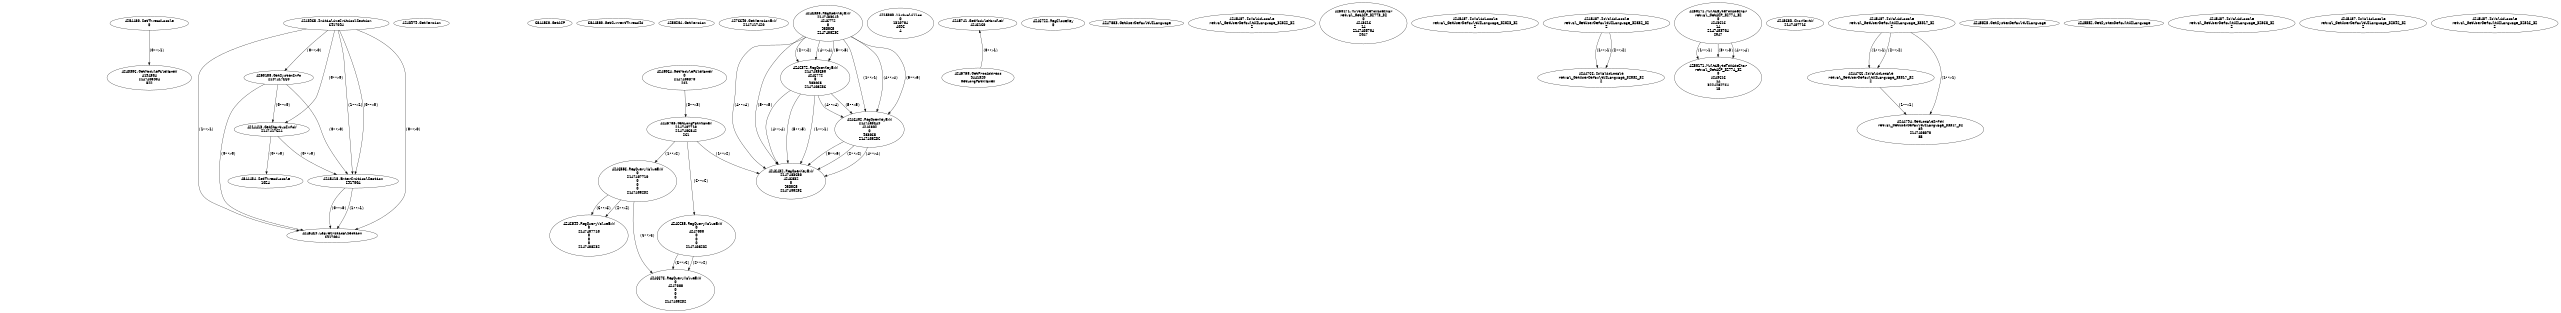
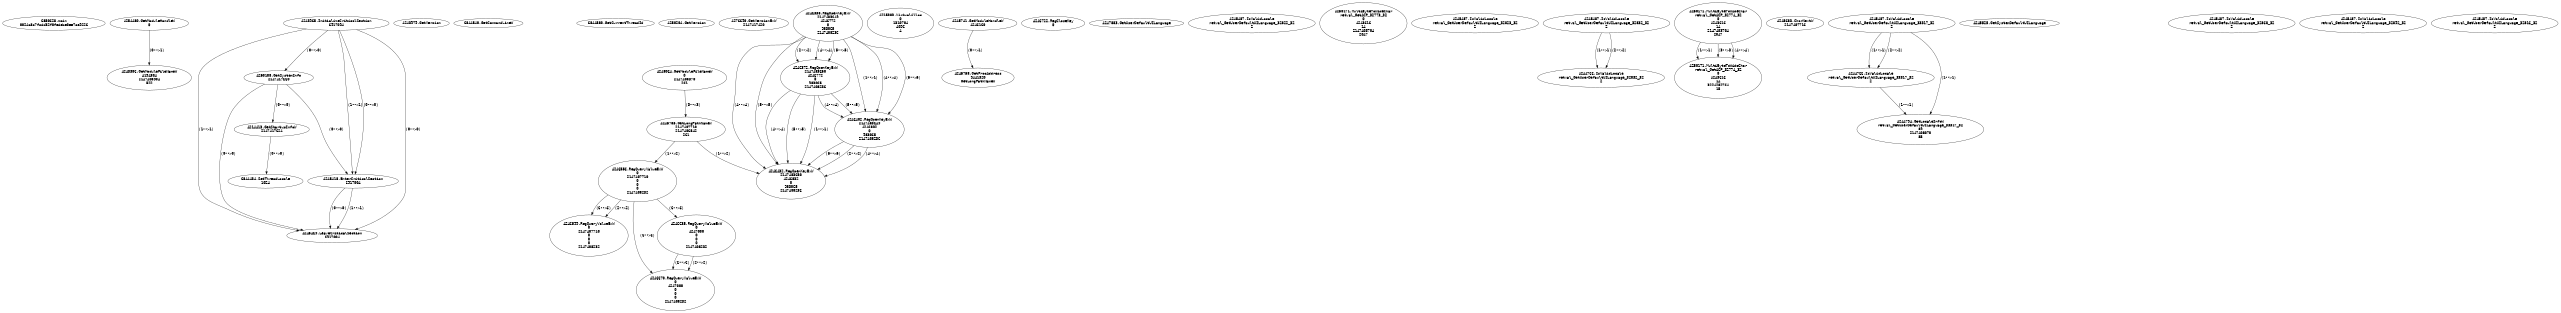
node "6850628.main 0024a8a7fcdd32f0fedebe0ee7ce9226": added
node "4254480.SetThreadLocale 0": label "4254480.SetThreadLocale 0" -> "4254480.GetModuleHandleW 0"
node "6844540.GetCommandLineW": added
node "6844560.GetACP": removed
node "4245552.GetSystemDefaultUILanguage": removed
edge "4245758.GetProcAddress 9441320 GetLongPathNameW" -> "4245741.GetModuleHandleW 4246160": reversed
node "4250188.GetSystemInfo 2197417660": label "4250188.GetSystemInfo 2197417660" -> "4250188.GetSystemInfo 2147417660"
edge "4243965.InitializeCriticalSection 6917094" -> "4214413.GetStartupInfoW 2147417624": removed, label "(0-->0)"
edge "4214413.GetStartupInfoW 2147417624" -> "4245418.EnterCriticalSection 6917004": removed, label "(0-->0)"
edge "4245785.GetLongPathNameW 2147407710 2147406542 261" -> "4246635.RegQueryValueExW 0 4247000 0 0 0 2147408232": now "4246556.RegQueryValueExW 0 2147407710 0 0 0 2147408232" -> "4246635.RegQueryValueExW 0 4247000 0 0 0 2147408232"
node "4844434.SetThreadLocale 1024": label "4844434.SetThreadLocale 1024" -> "6844434.SetThreadLocale 1024"
node "4246676.RegQueryValueExW 0 4247000 0 0 0 2147408232": label "4246676.RegQueryValueExW 0 4247000 0 0 0 2147408232" -> "4246670.RegQueryValueExW 0 4247000 0 0 0 2147408232"
